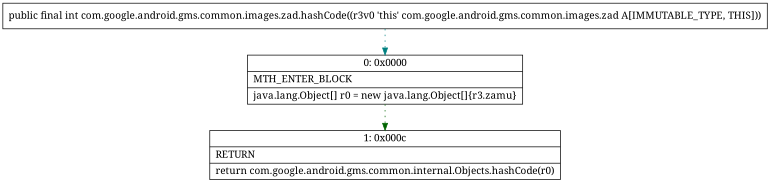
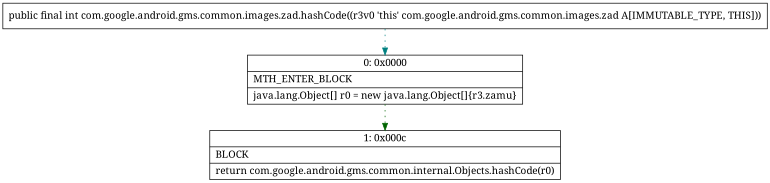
node "1: 0x000c": text "RETURN" -> "BLOCK"
